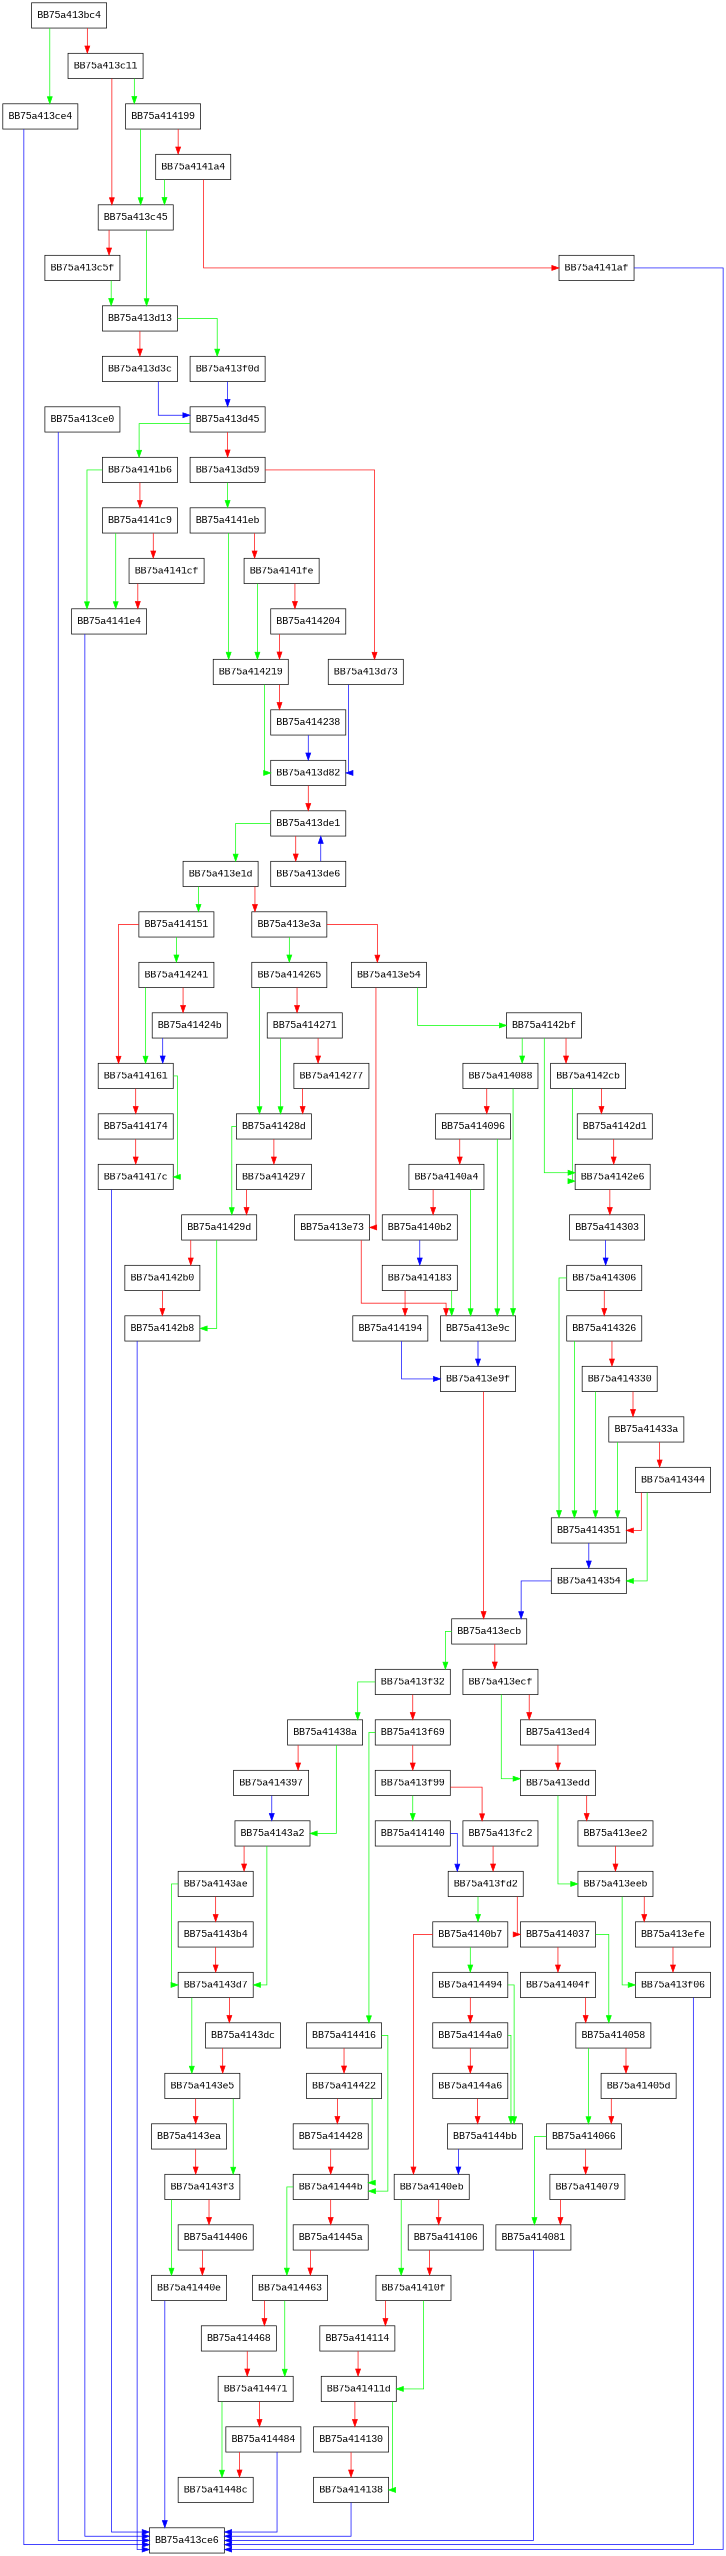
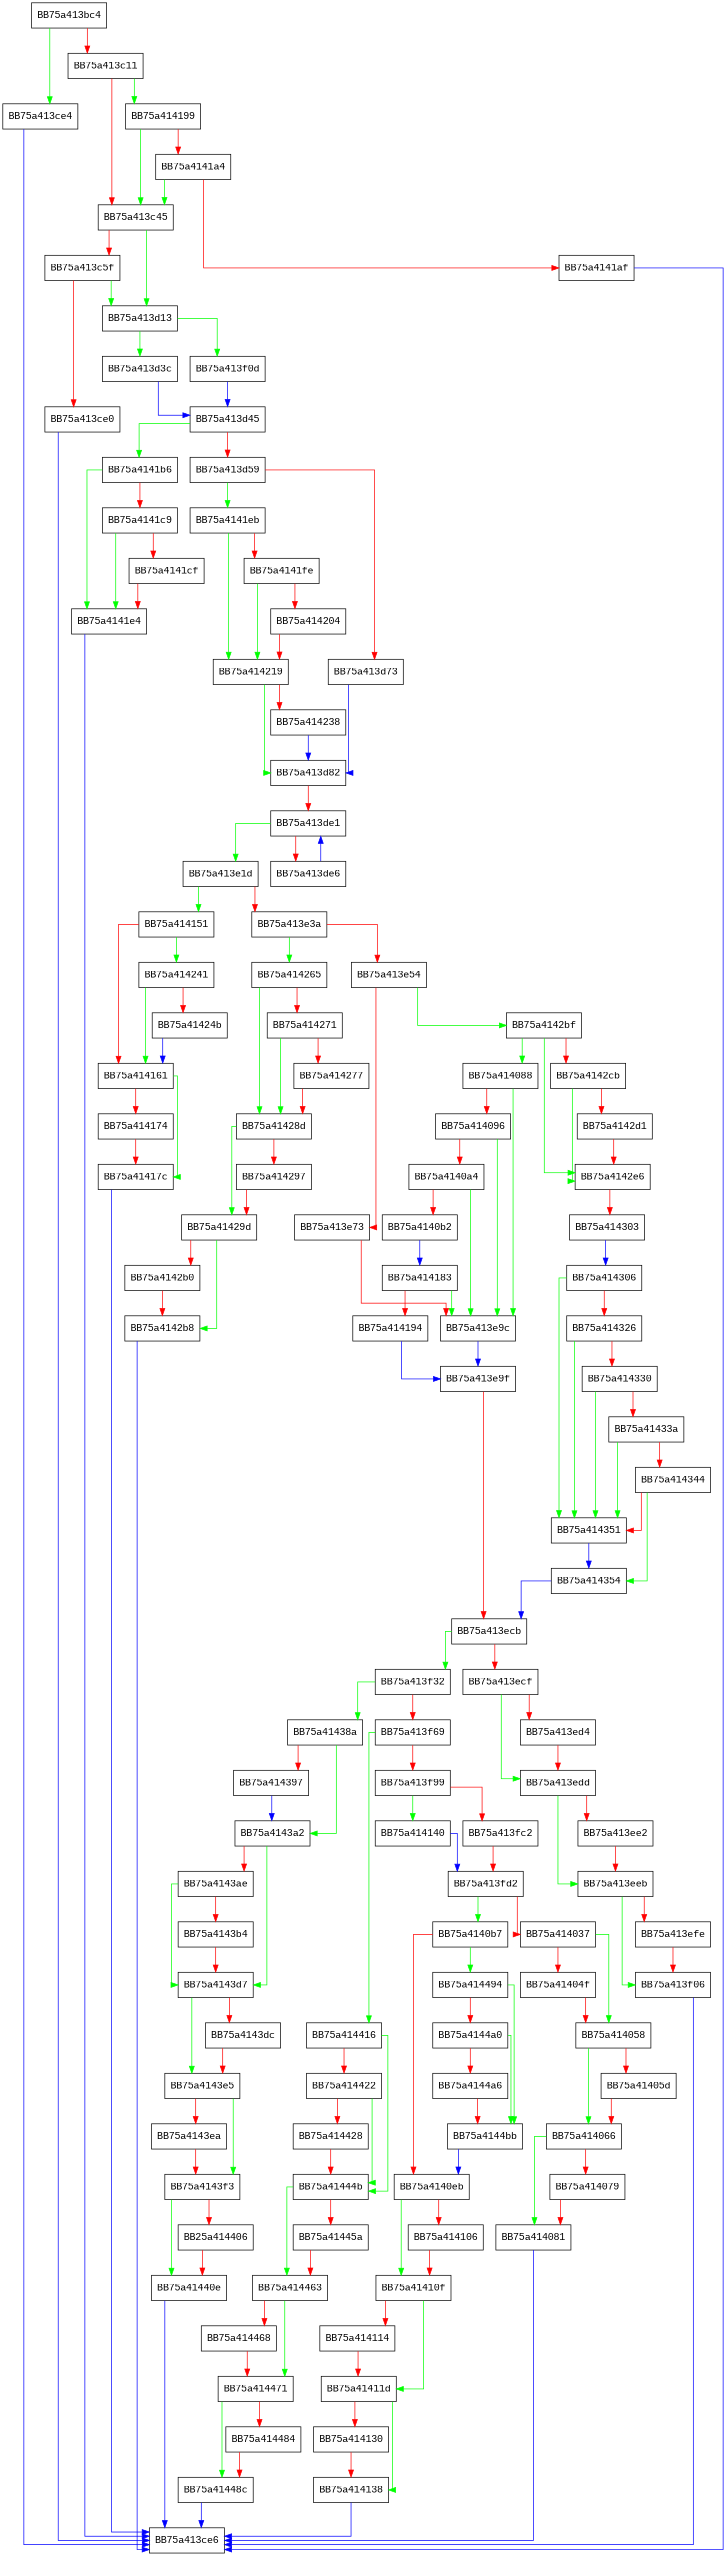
edge "BB75a413c5f" -> "BB75a413ce0": added
edge "BB75a413d13" -> "BB75a413d3c": color red -> green
node "BB75a414406": label "BB75a414406" -> "BB25a414406"
edge "BB75a414484" -> "BB75a413ce6": now "BB75a41448c" -> "BB75a413ce6"
